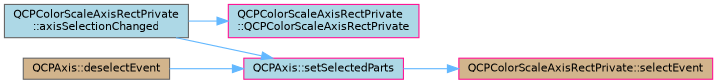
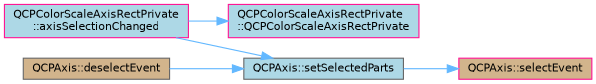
node "QCPColorScaleAxisRectPrivate ::axisSelectionChanged": color gray40 -> deeppink
node "QCPAxis::setSelectedParts": color deeppink -> gray40
node "QCPColorScaleAxisRectPrivate::selectEvent": label "QCPColorScaleAxisRectPrivate::selectEvent" -> "QCPAxis::selectEvent"
